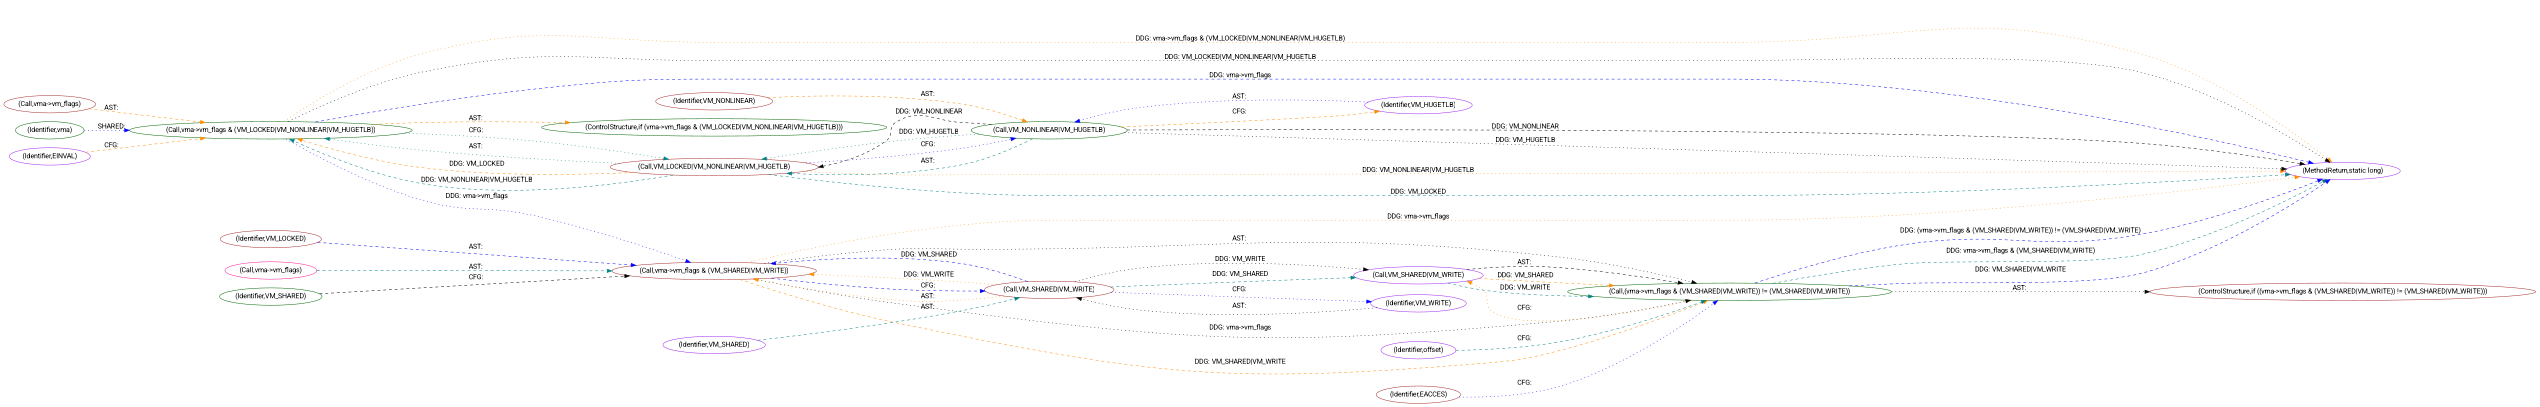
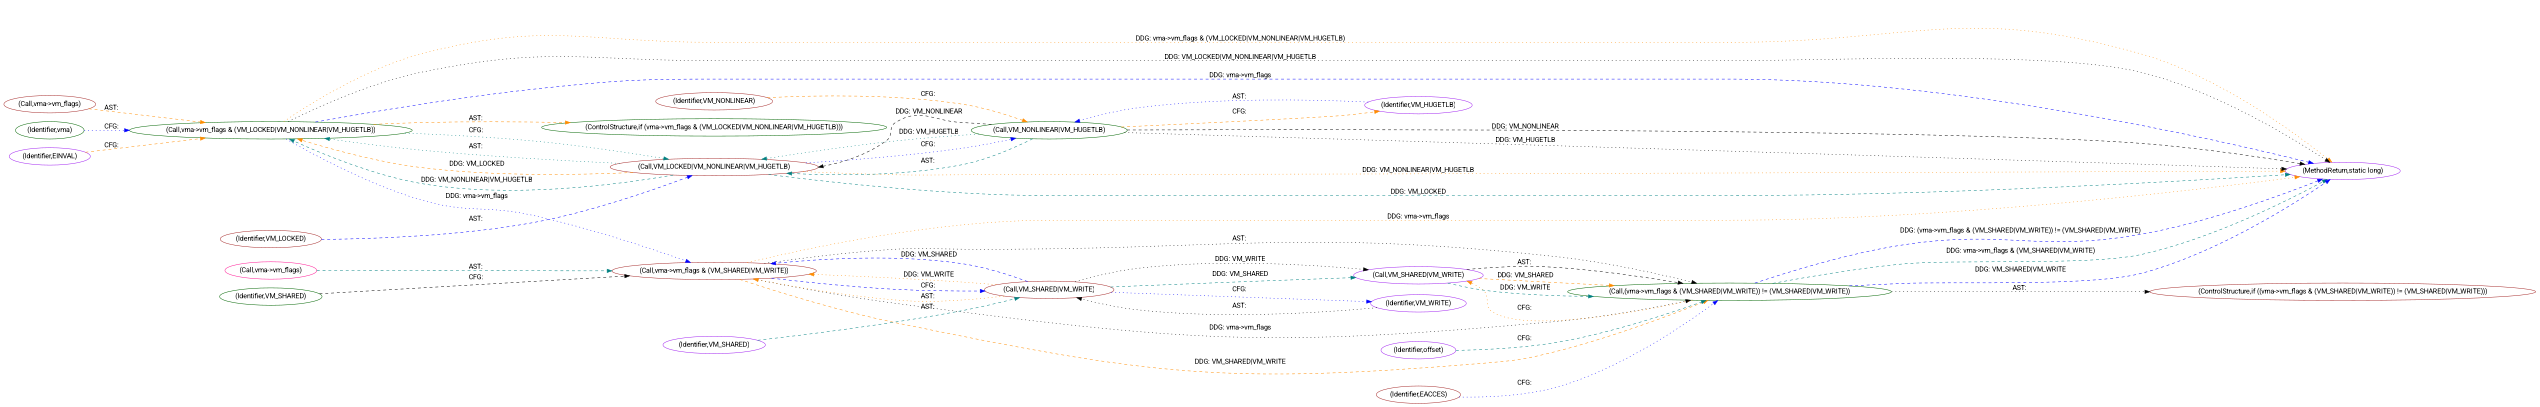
edge "(Identifier,VM_NONLINEAR)" -> "(Call,VM_NONLINEAR|VM_HUGETLB)": label "AST: " -> "CFG: "
edge "(Identifier,vma)" -> "(Call,vma->vm_flags & (VM_LOCKED|VM_NONLINEAR|VM_HUGETLB))": label "SHARED: " -> "CFG: "
edge "(Identifier,VM_LOCKED)" -> "(Call,vma->vm_flags & (VM_SHARED|VM_WRITE))": now "(Identifier,VM_LOCKED)" -> "(Call,VM_LOCKED|VM_NONLINEAR|VM_HUGETLB)"
